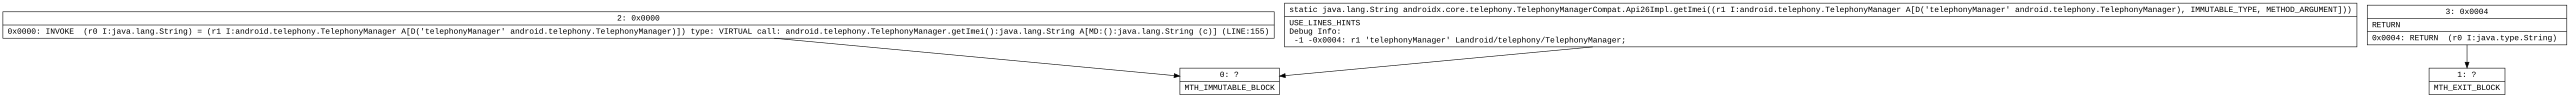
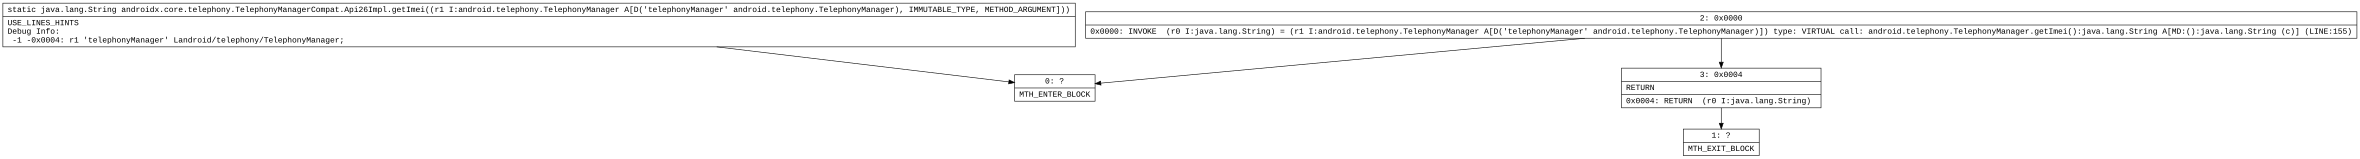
node "3: 0x0004": text "0x0004: RETURN  (r0 I:java.type.String)" -> "0x0004: RETURN  (r0 I:java.lang.String)"
edge "2: 0x0000" -> "3: 0x0004": added
node "0: ?": text "MTH_IMMUTABLE_BLOCK" -> "MTH_ENTER_BLOCK"
